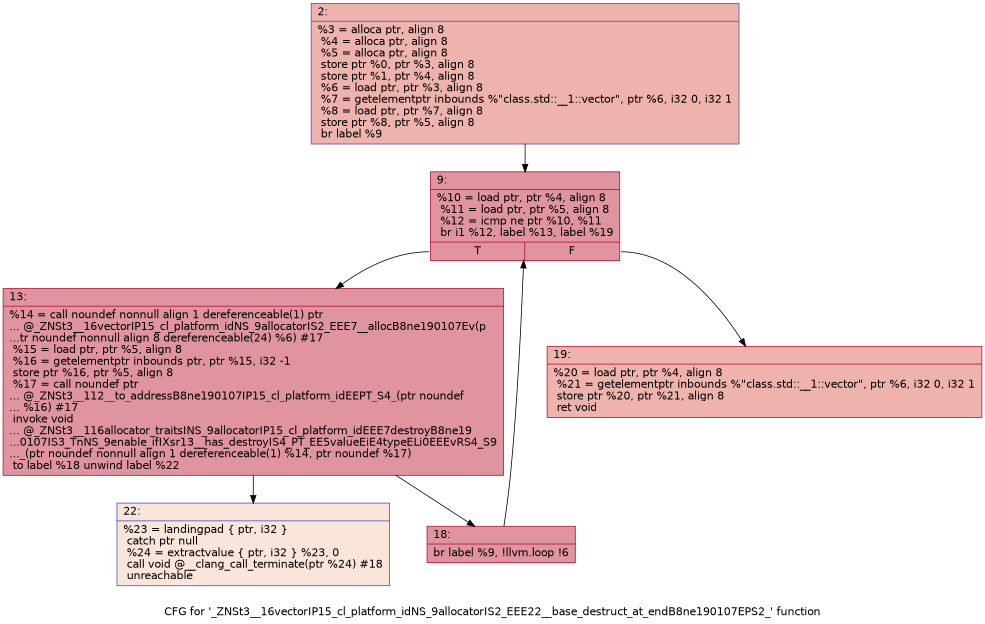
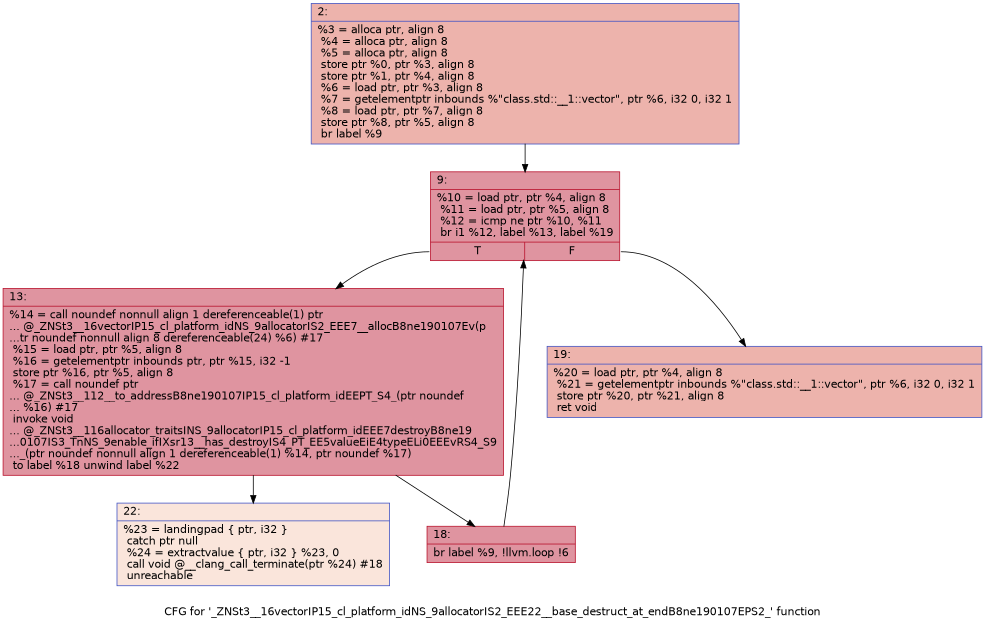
node "19:": color #b70d28ff -> #3d50c3ff
